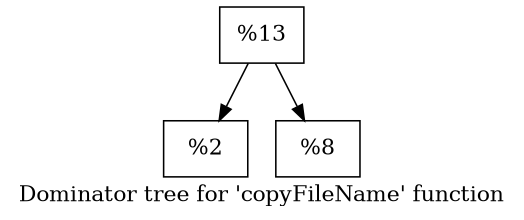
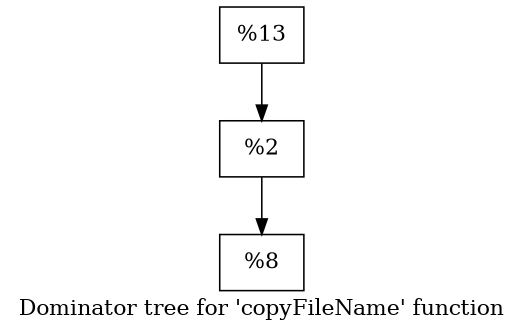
edge "%13" -> "%8": now "%2" -> "%8"
